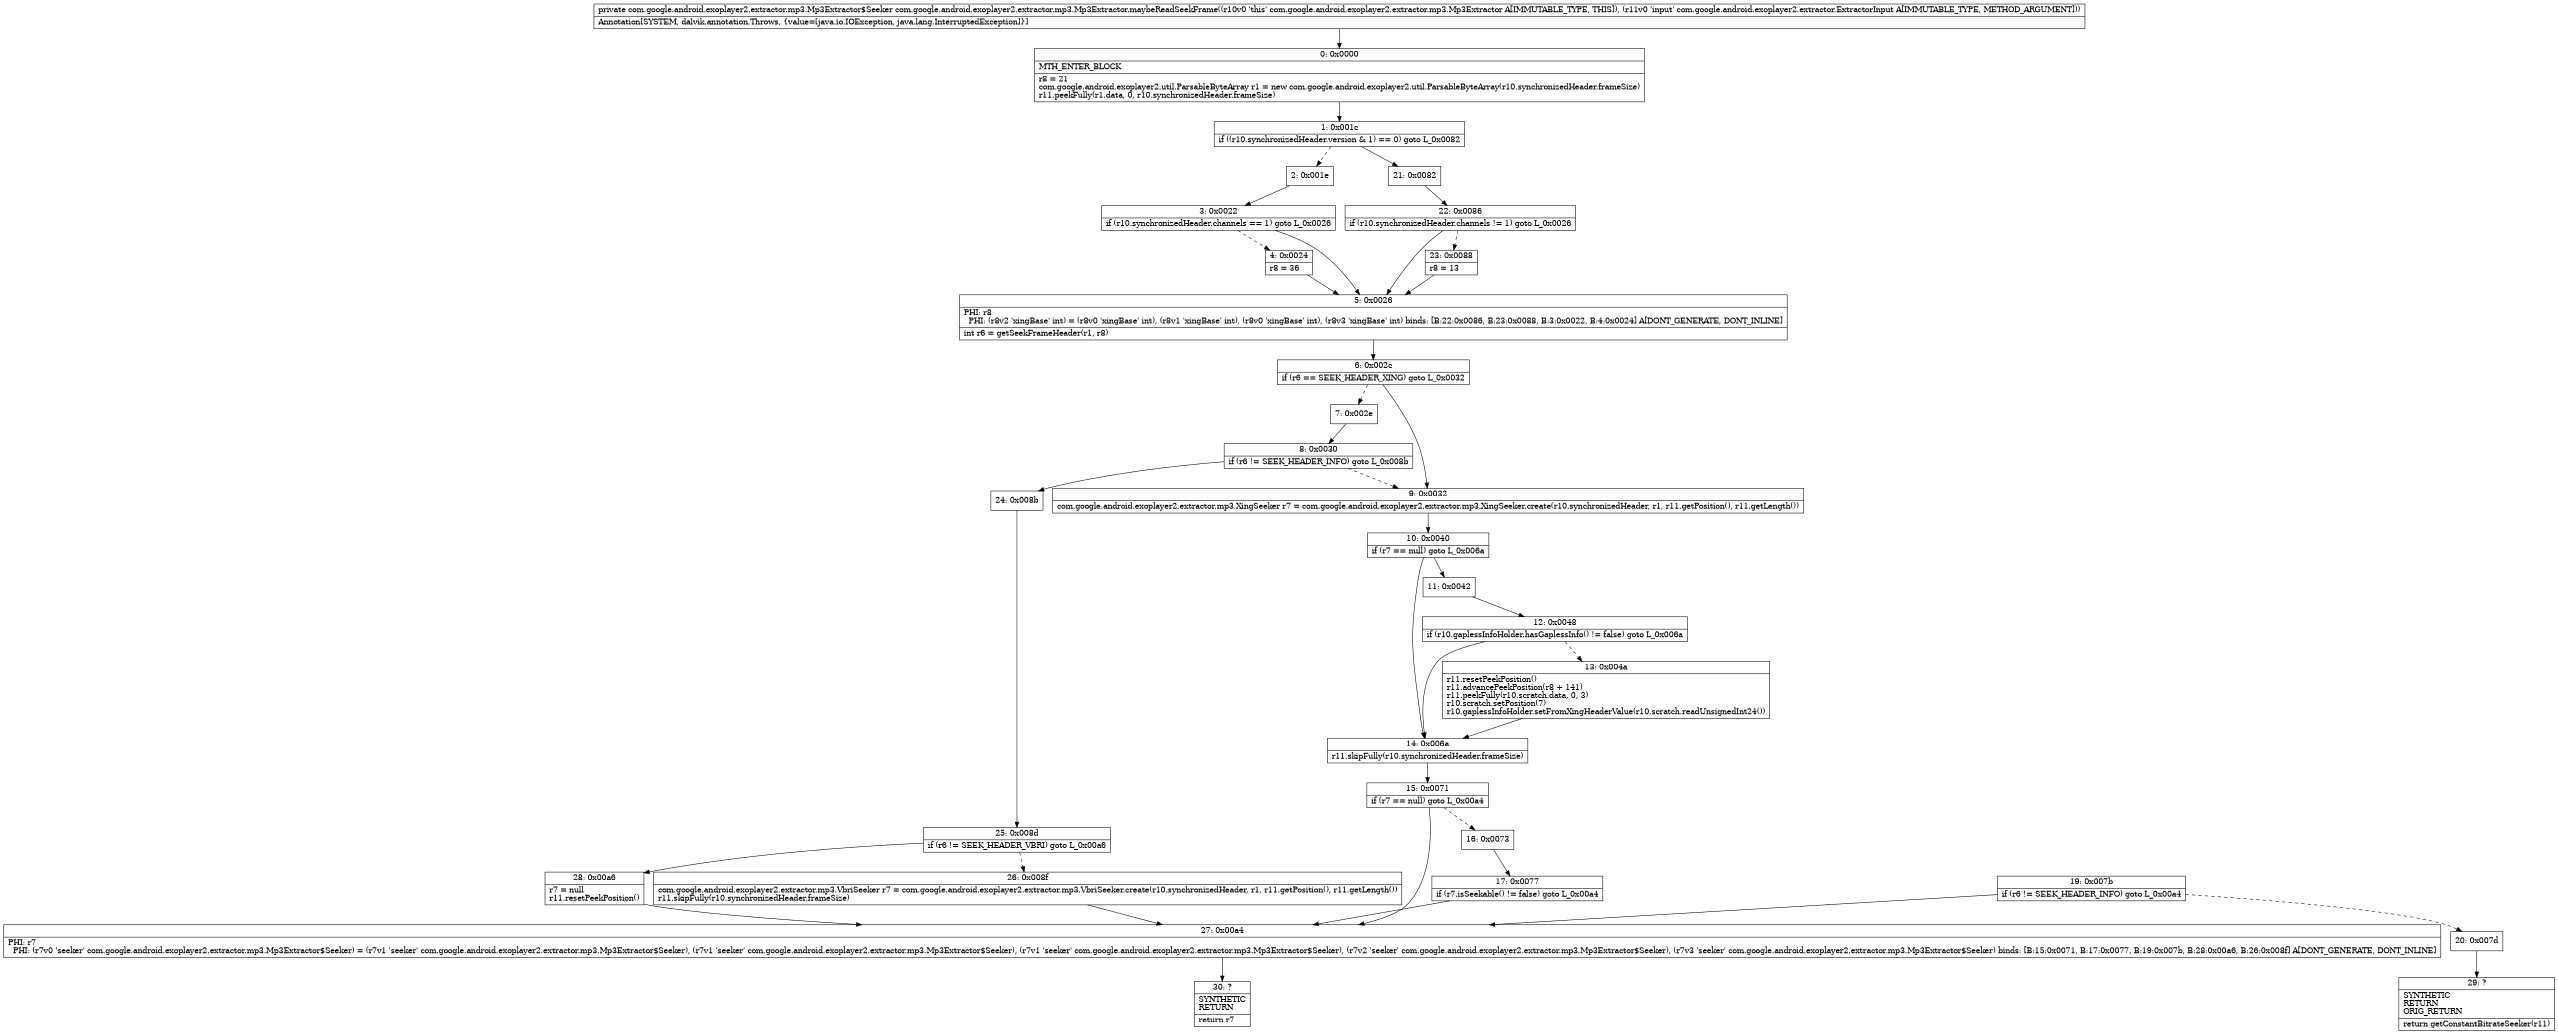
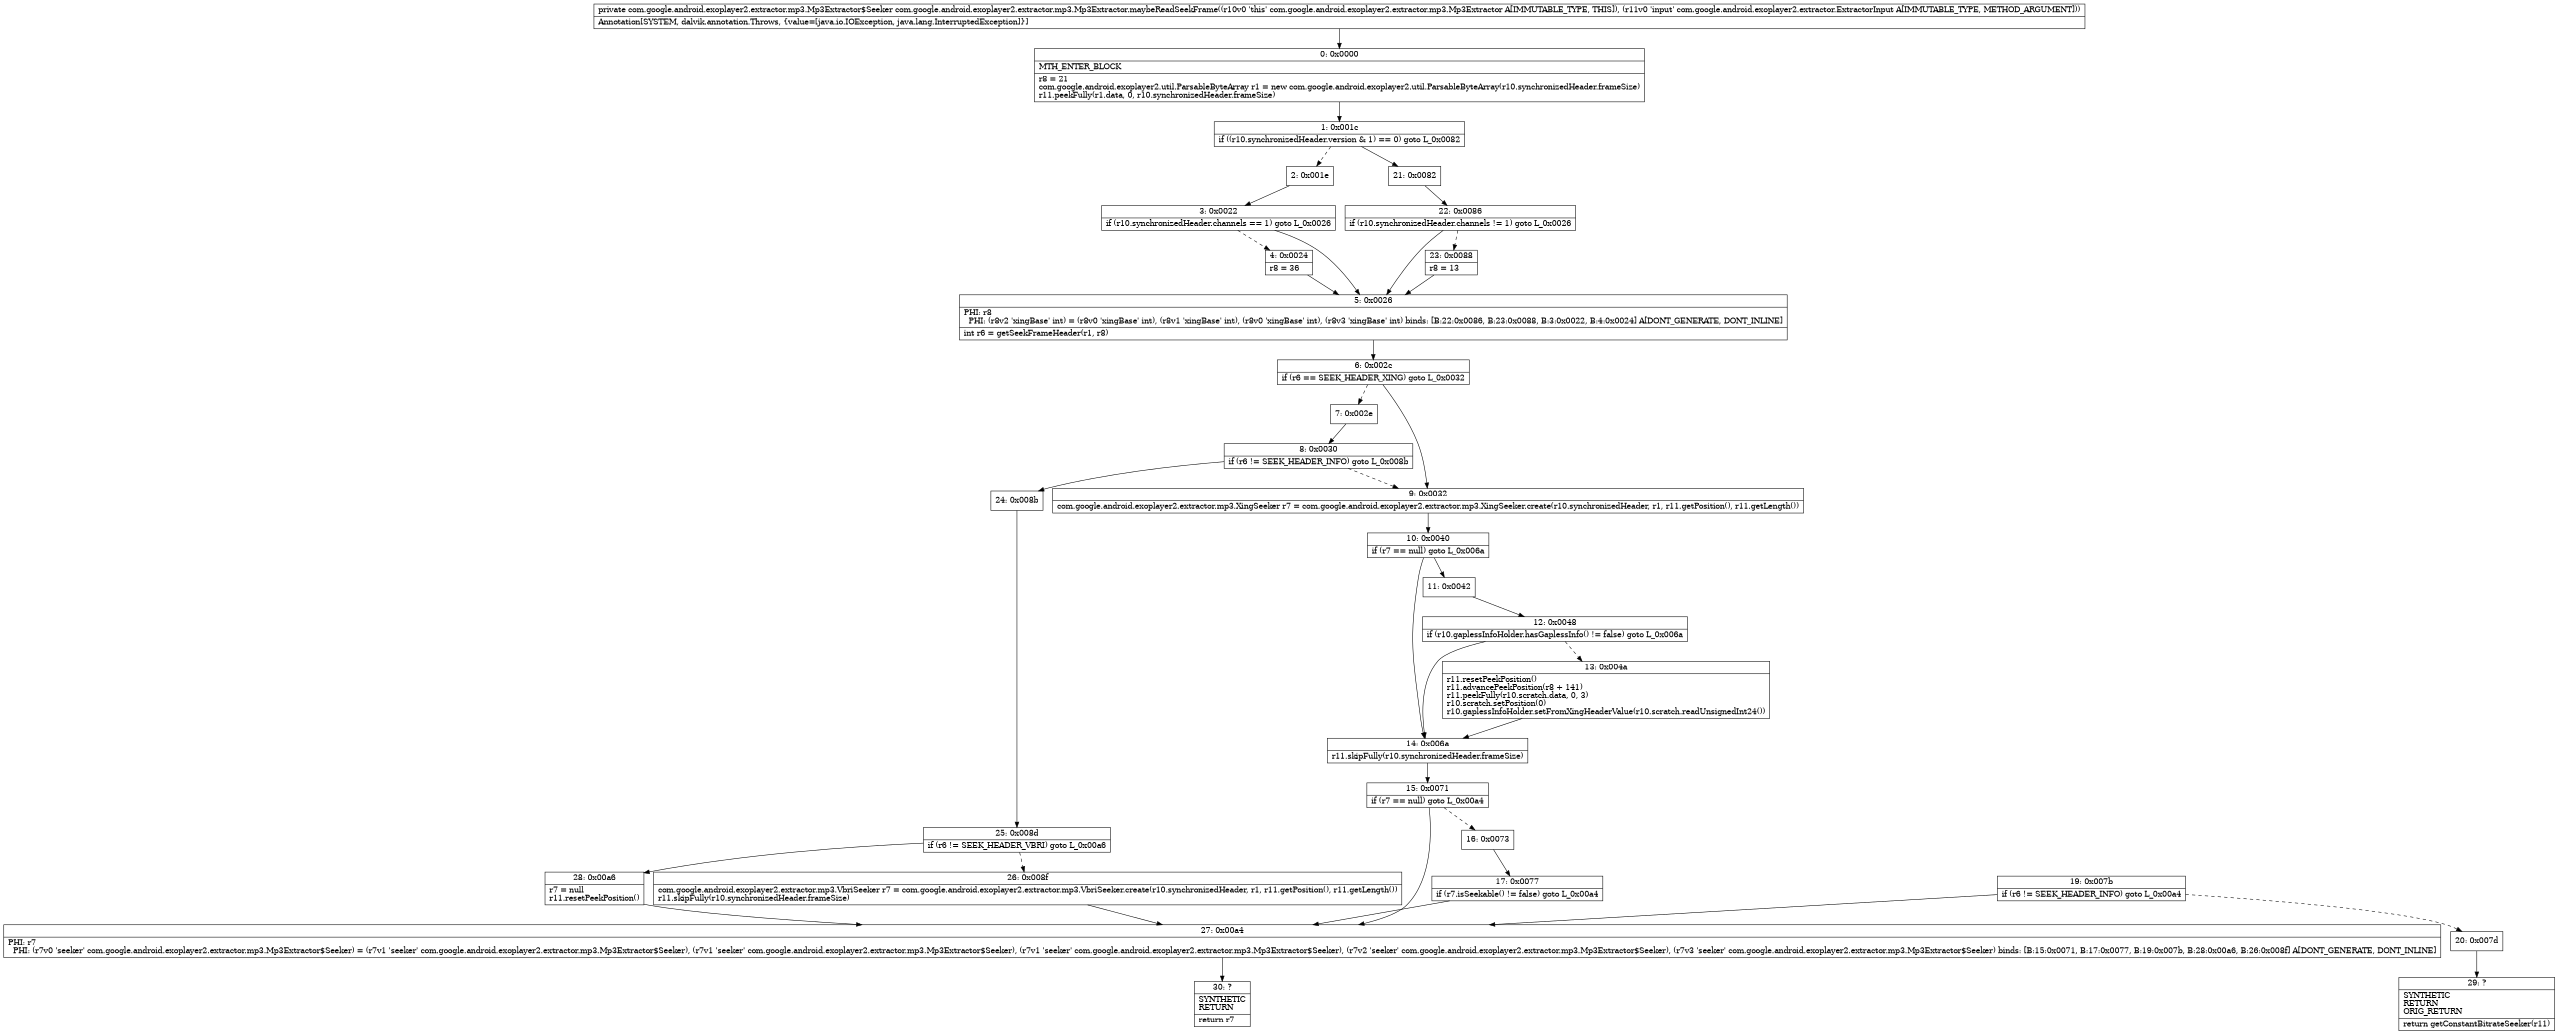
node "13: 0x004a": text "r10.scratch.setPosition(7)" -> "r10.scratch.setPosition(0)"
